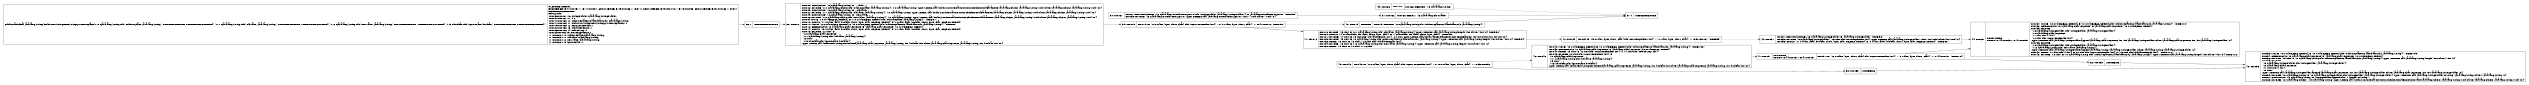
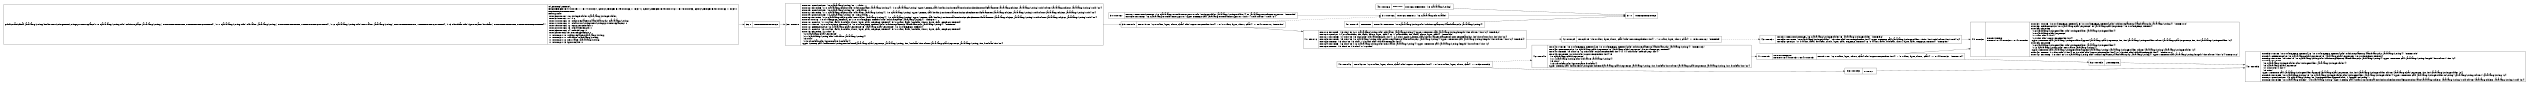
edge "49: 0x0066" -> "37: ?": style dashed -> solid
edge "39: 0x0019" -> "40: 0x001b": now "39: 0x0019" -> "51: 0x006c"
node "47: 0x0051": text "LOOP_END" -> "LOOP_METHOD"
node "53: 0x0053": text "SYNTHETIC" -> "DIRECT"
